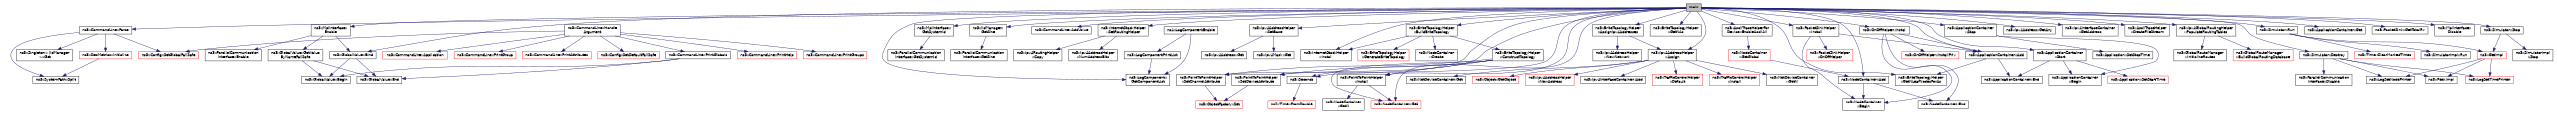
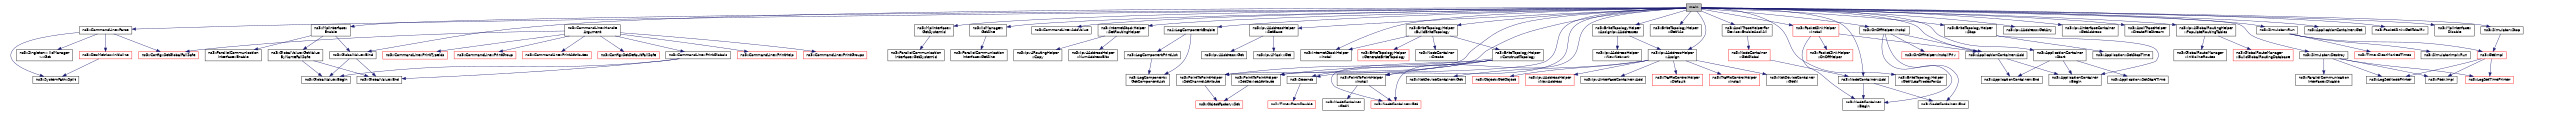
edge "main" -> "ns3::LogComponent:: GetComponentList": now "main" -> "ns4::LogComponentEnable"
node "ns3::PacketSinkHelper ::Install": color black -> red
node "ns3::ApplicationContainer ::Stop": label "ns3::ApplicationContainer ::Stop" -> "ns3::BriteTopologyHelper ::Stop"
node "ns3::CommandLine::Application": label "ns3::CommandLine::Application" -> "ns3::CommandLine::PrintTypeIds"
node "ns3::SimulatorImpl ::Stop": removed
edge "ns3::ApplicationContainer::Add" -> "ns3::BriteTopologyHelper ::GetNLeafNodesForAs": now "ns3::ApplicationContainer::Add" -> "ns3::ApplicationContainer ::Begin"
node "ns3::Application::SetStartTime": color red -> black
